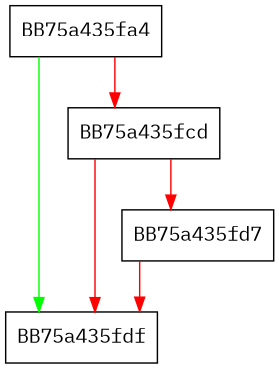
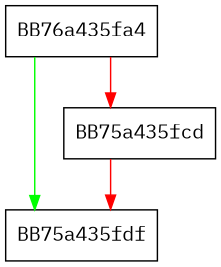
node "BB75a435fa4": label "BB75a435fa4" -> "BB76a435fa4"
node "BB75a435fd7": removed
